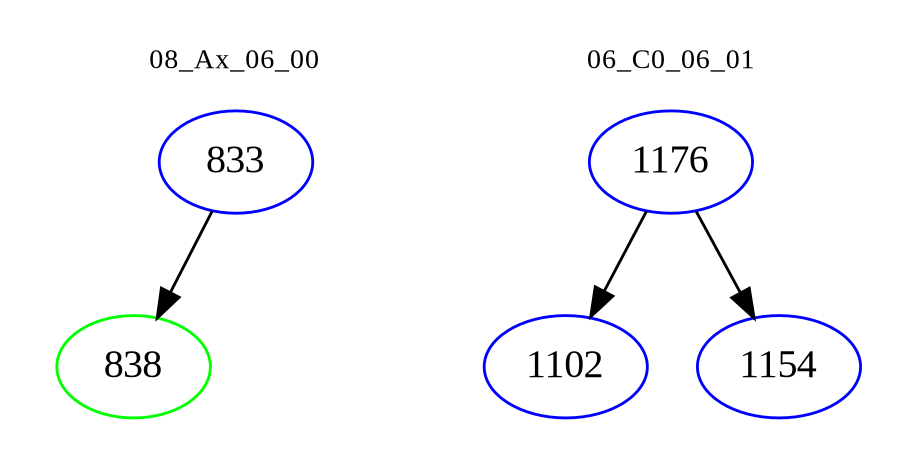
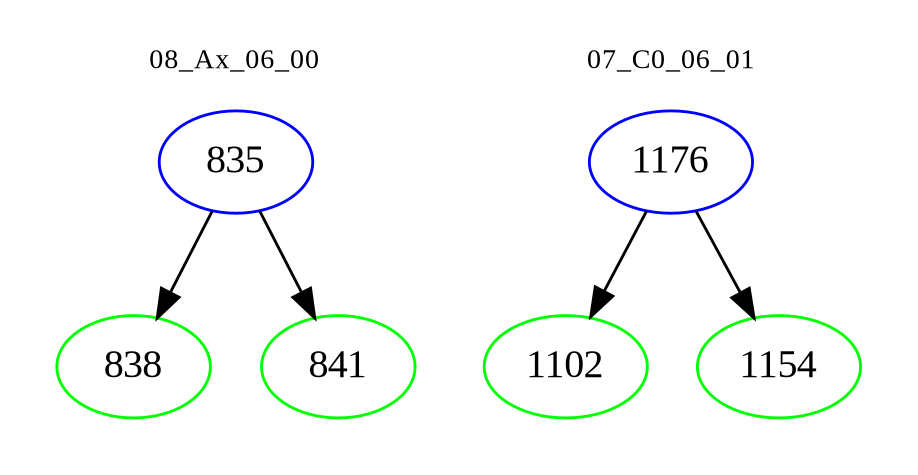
cluster "06_C0_06_01": label "06_C0_06_01" -> "07_C0_06_01"
node "833": label "833" -> "835"
node "841": added
node "1102": color blue -> green
node "1154": color blue -> green
